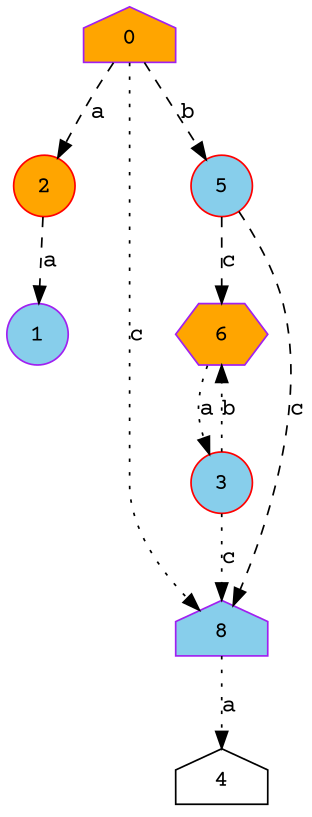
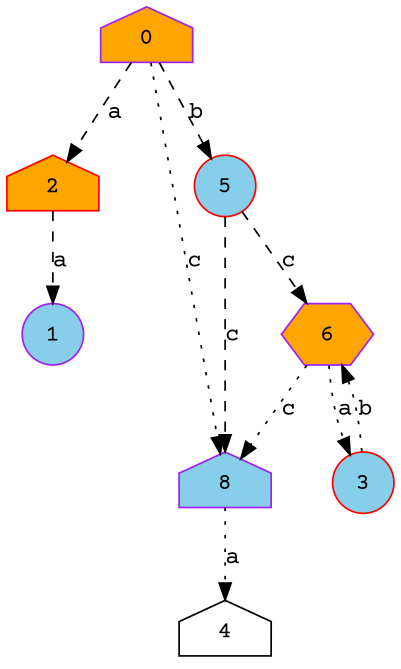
node "2": shape circle -> house
edge "3" -> "8": now "6" -> "8"
